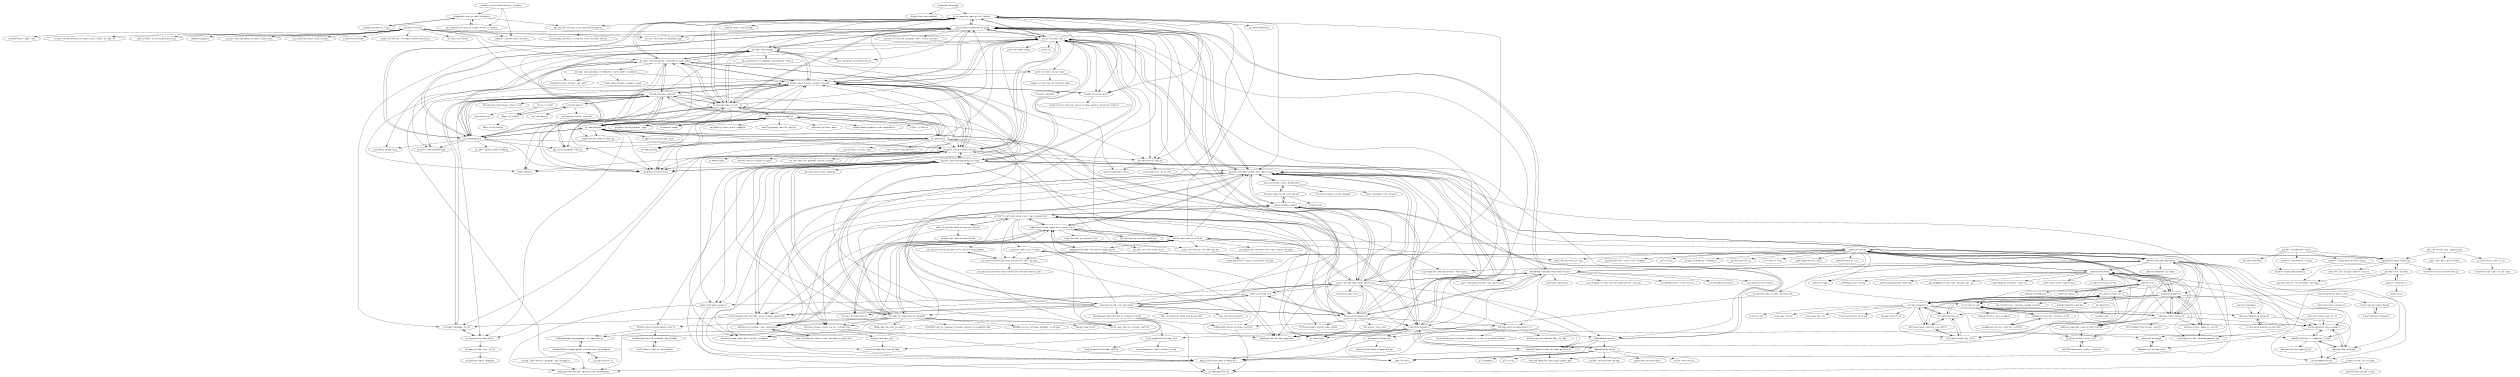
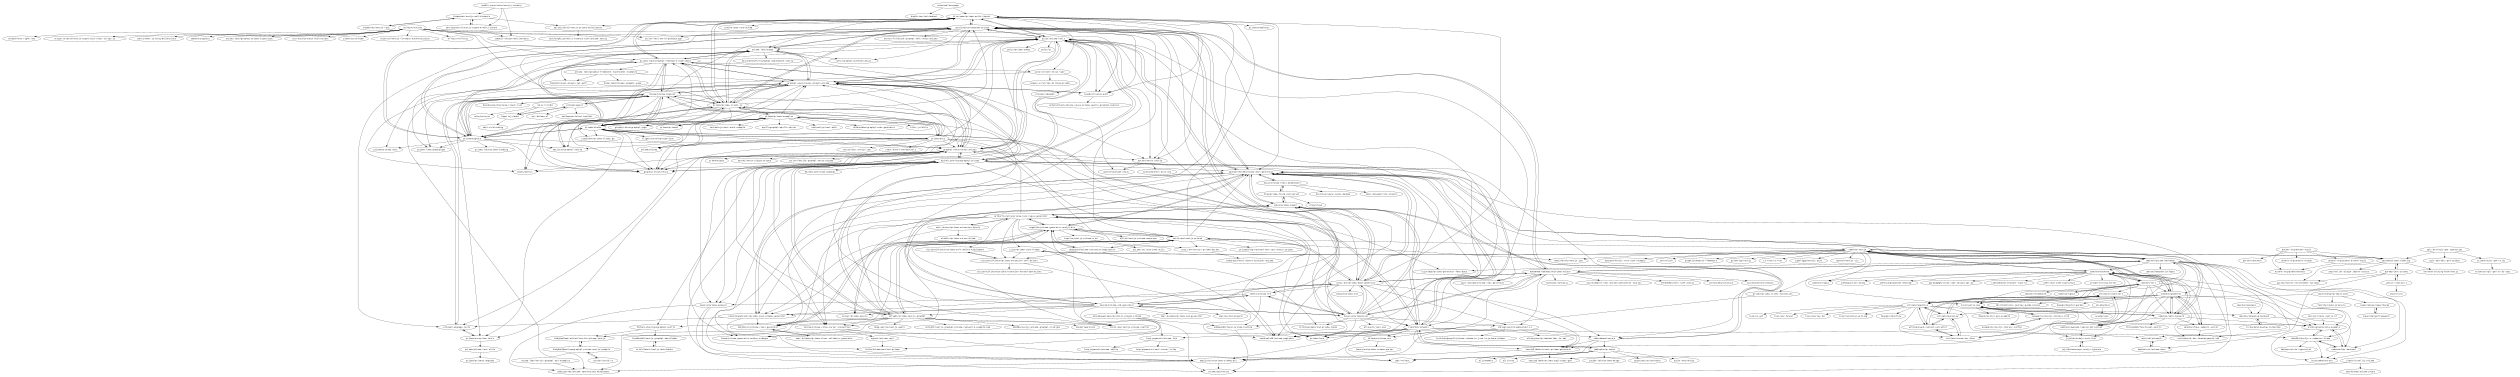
edge "Errorname/prisma-multi-tenant" -> "graphql-nexus/nexus-plugin-prisma": removed
node "EndyKaufman/typegraphql-prisma-nestjs": label "EndyKaufman/typegraphql-prisma-nestjs" -> "EndyKaufman/arthurfiorette-prisma-nestjs"
